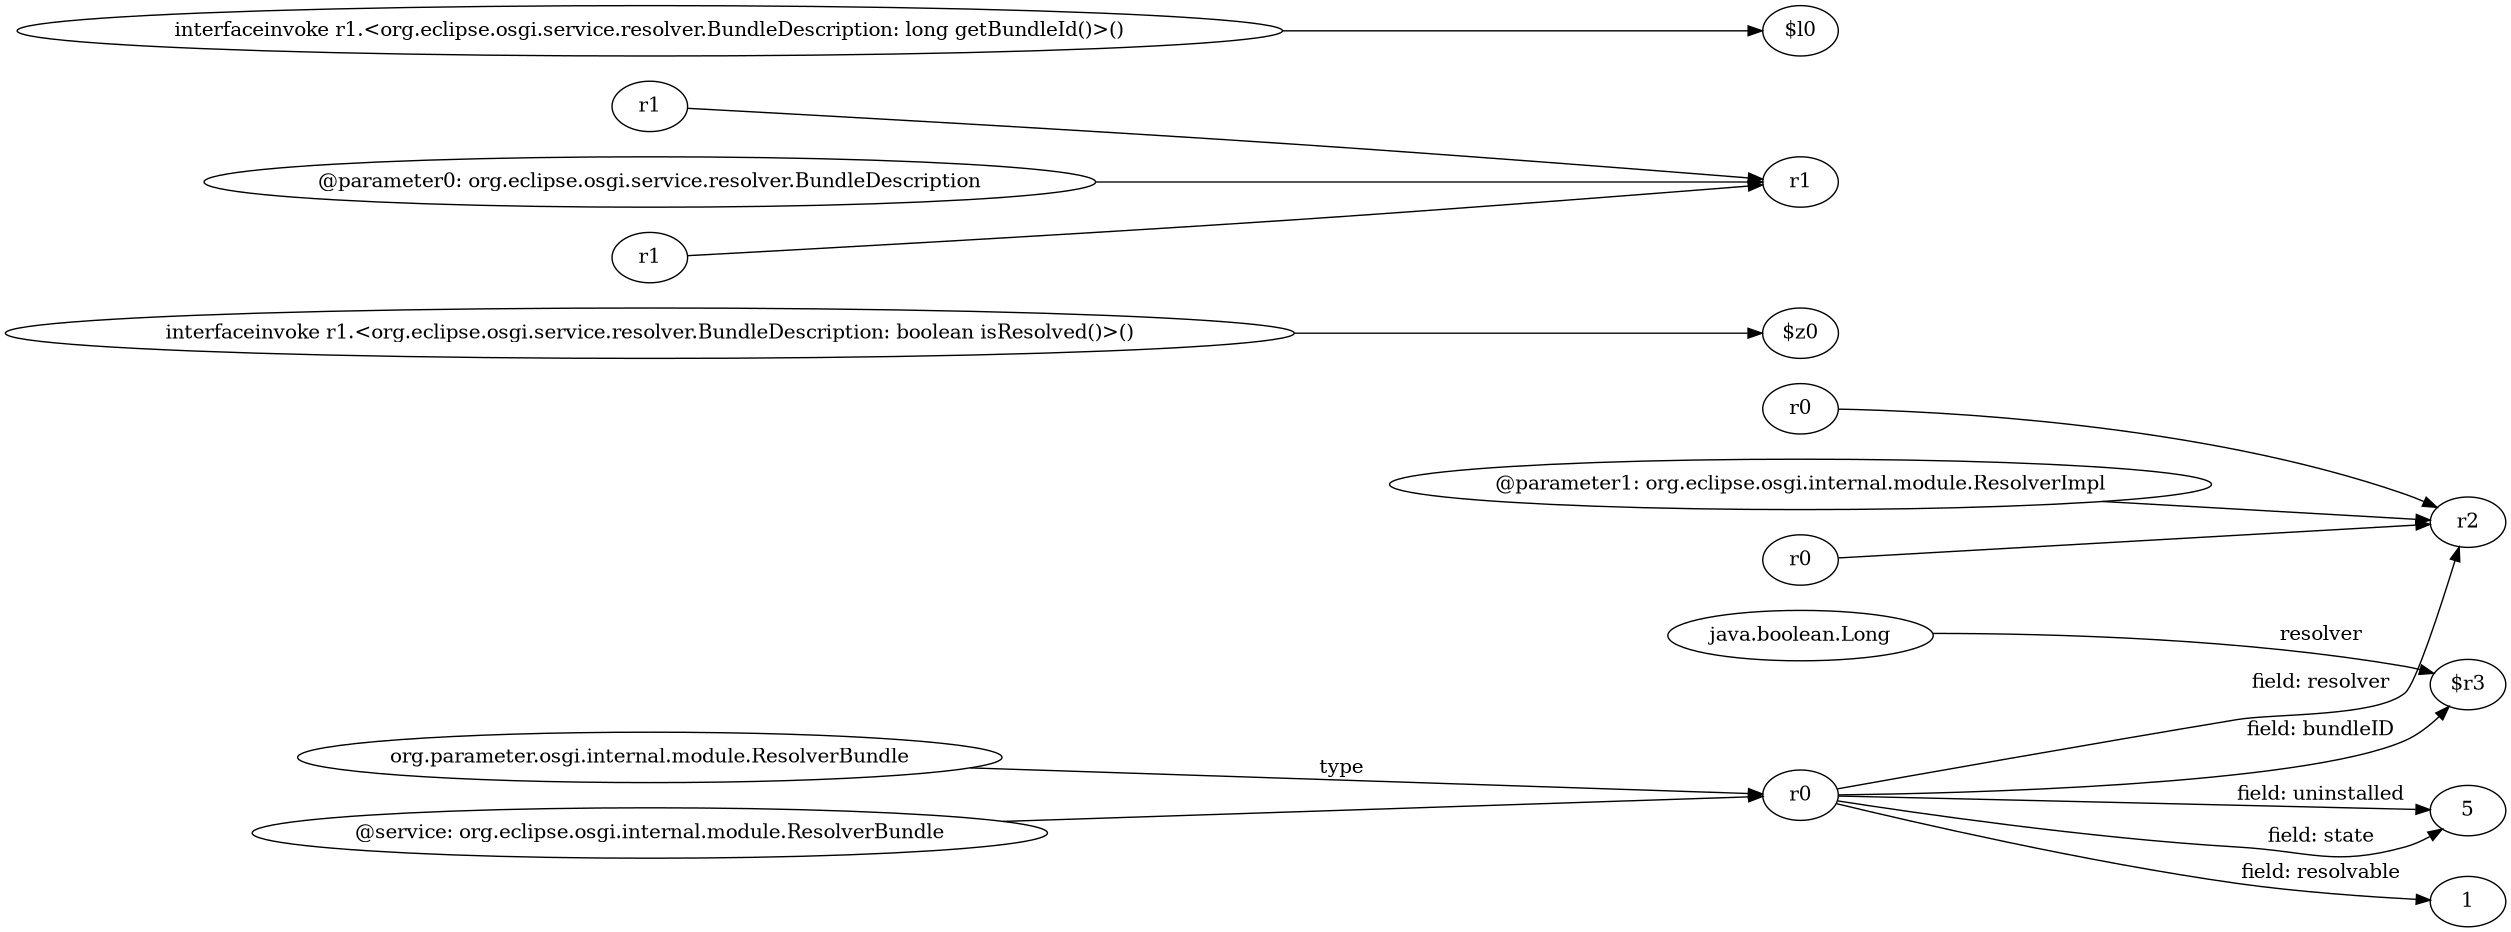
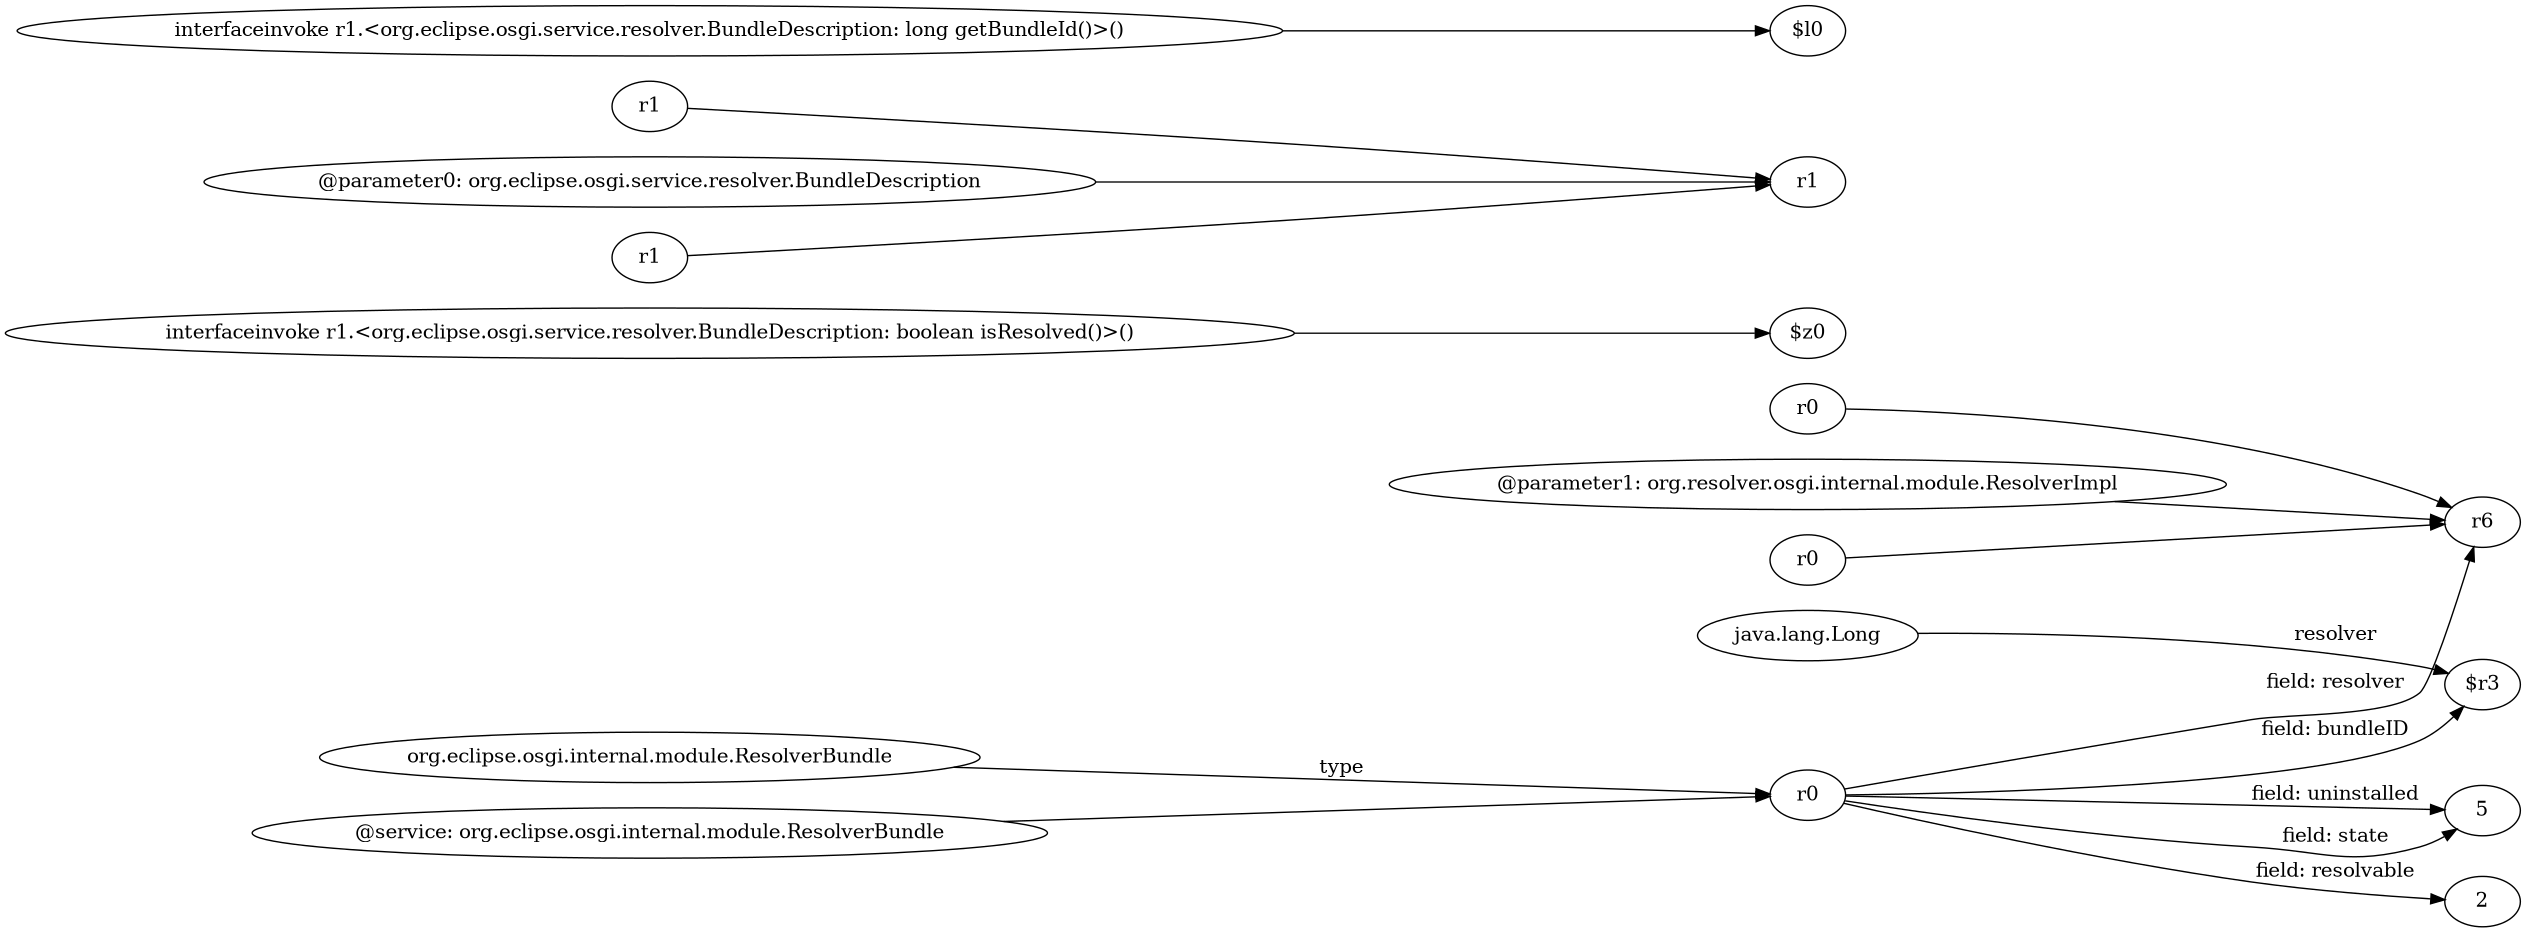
node "@parameter1: org.eclipse.osgi.internal.module.ResolverImpl": label "@parameter1: org.eclipse.osgi.internal.module.ResolverImpl" -> "@parameter1: org.resolver.osgi.internal.module.ResolverImpl"
node "r2": label "r2" -> "r6"
node "java.boolean.Long": label "java.boolean.Long" -> "java.lang.Long"
node "org.parameter.osgi.internal.module.ResolverBundle": label "org.parameter.osgi.internal.module.ResolverBundle" -> "org.eclipse.osgi.internal.module.ResolverBundle"
node "1": label "1" -> "2"
